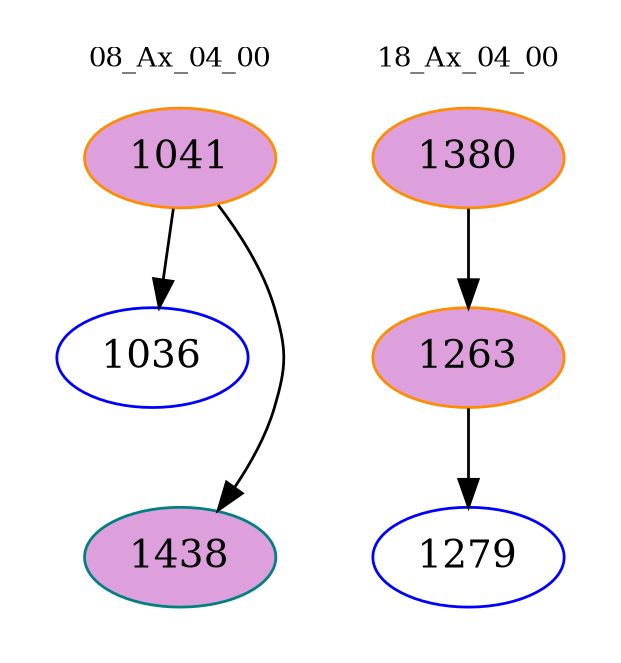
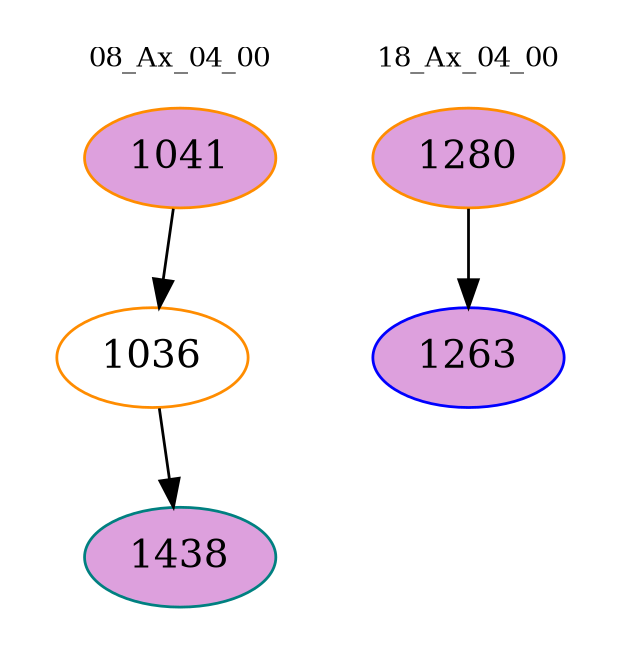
node "1380": label "1380" -> "1280"
edge "1041" -> "1438": now "1036" -> "1438"
node "1036": color blue -> darkorange
node "1263": color darkorange -> blue
node "1279": removed
